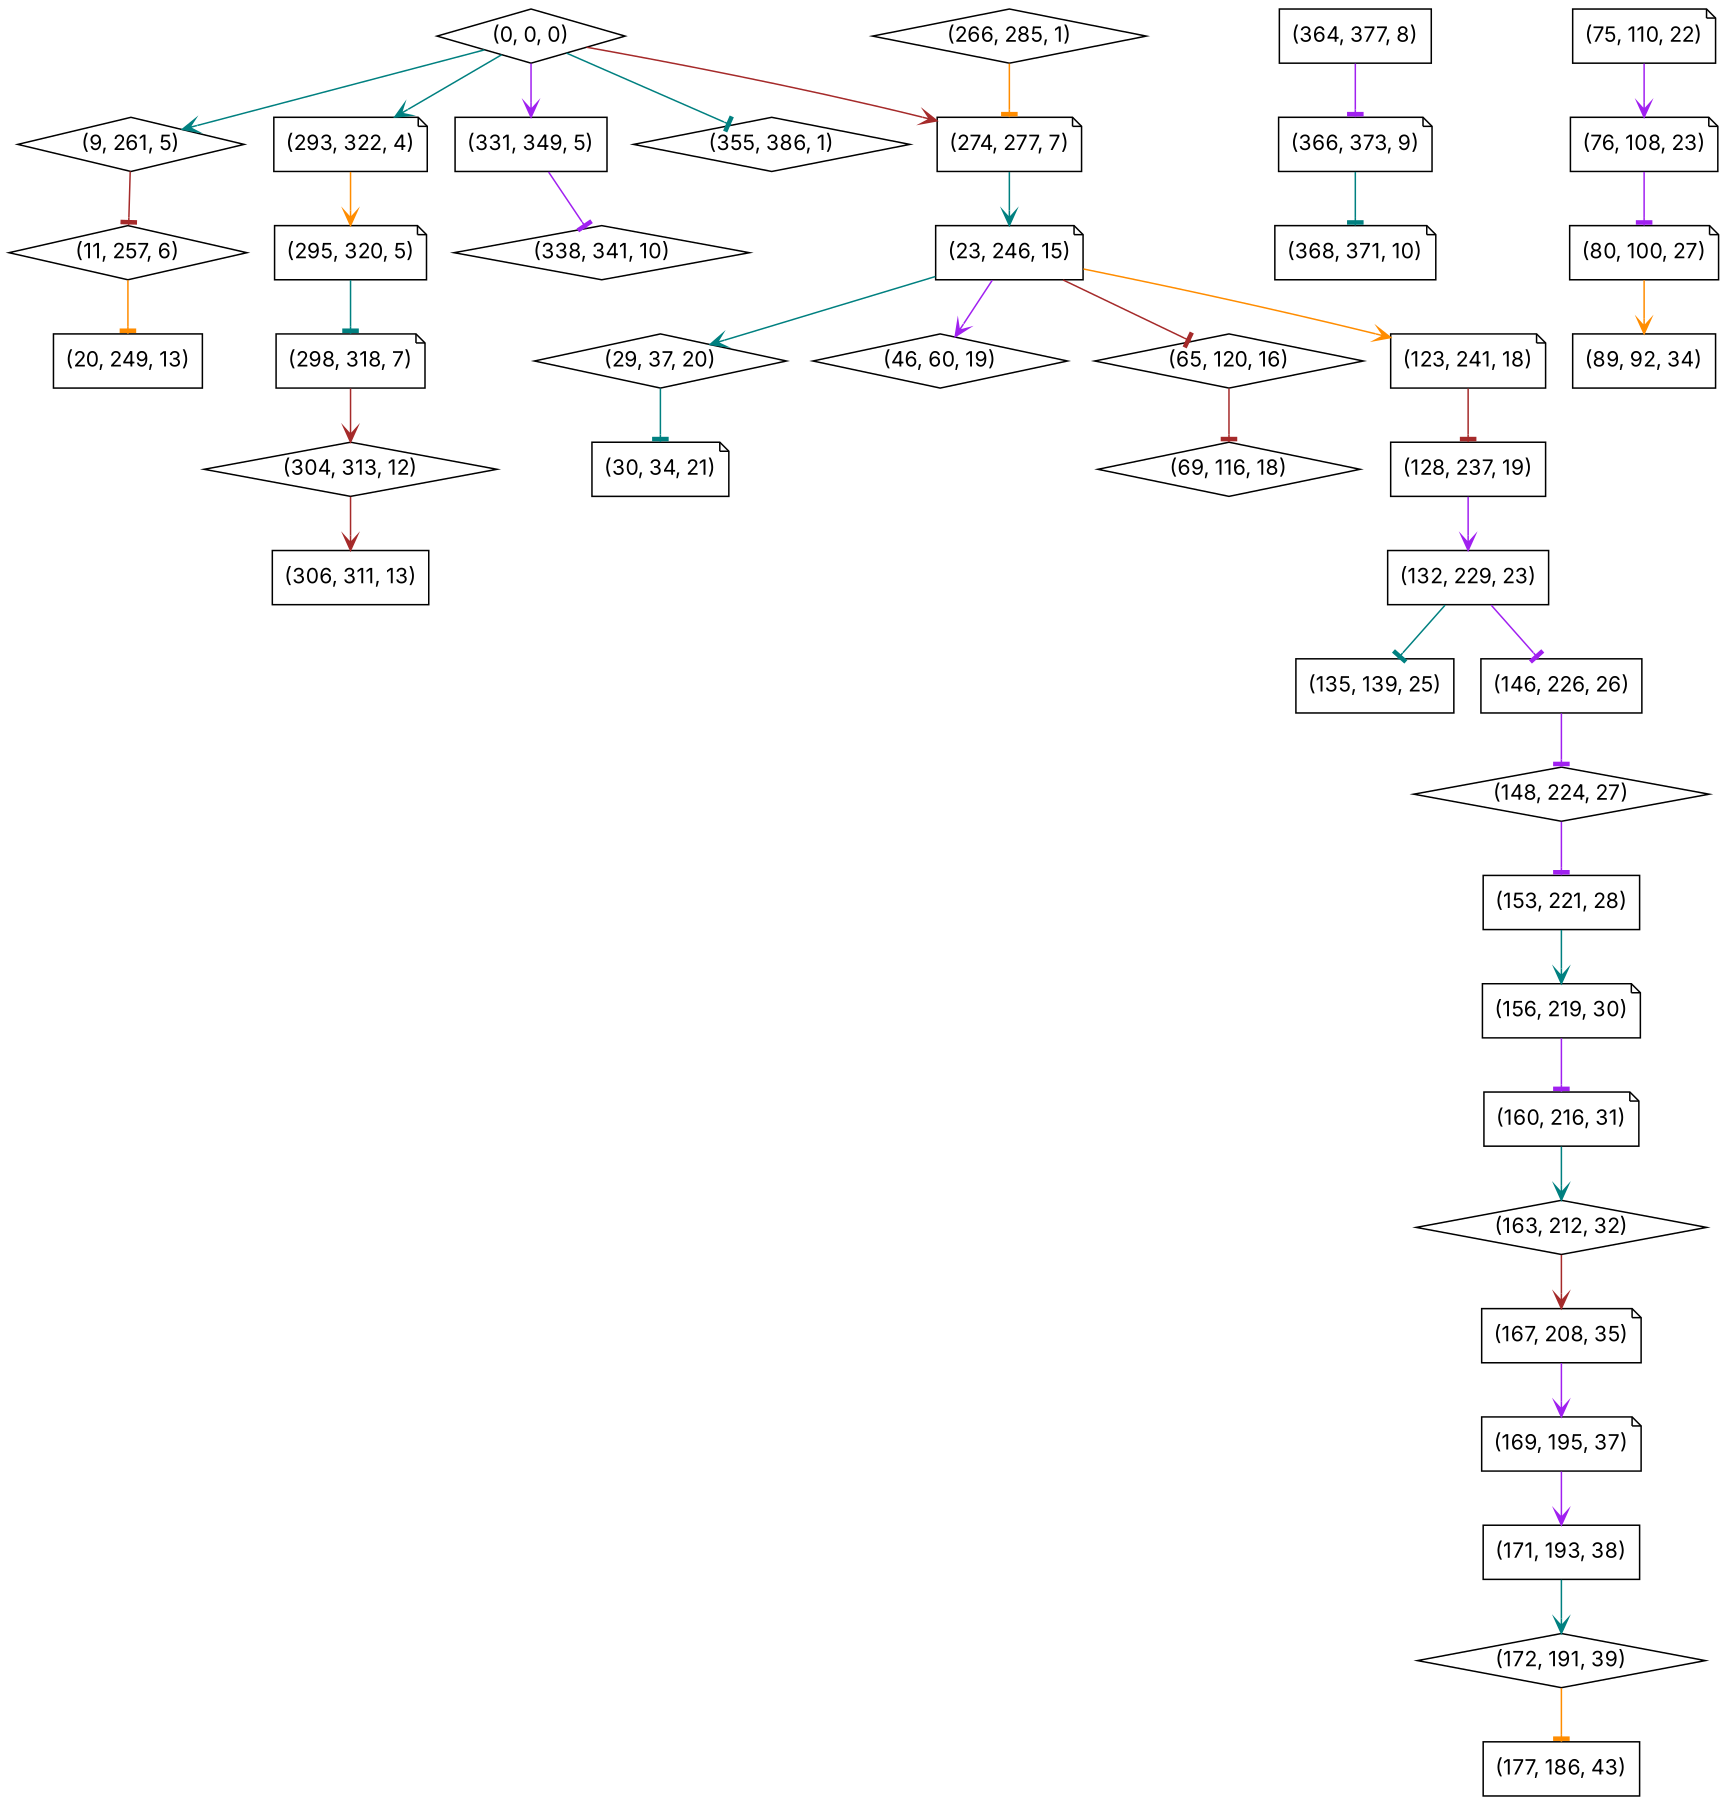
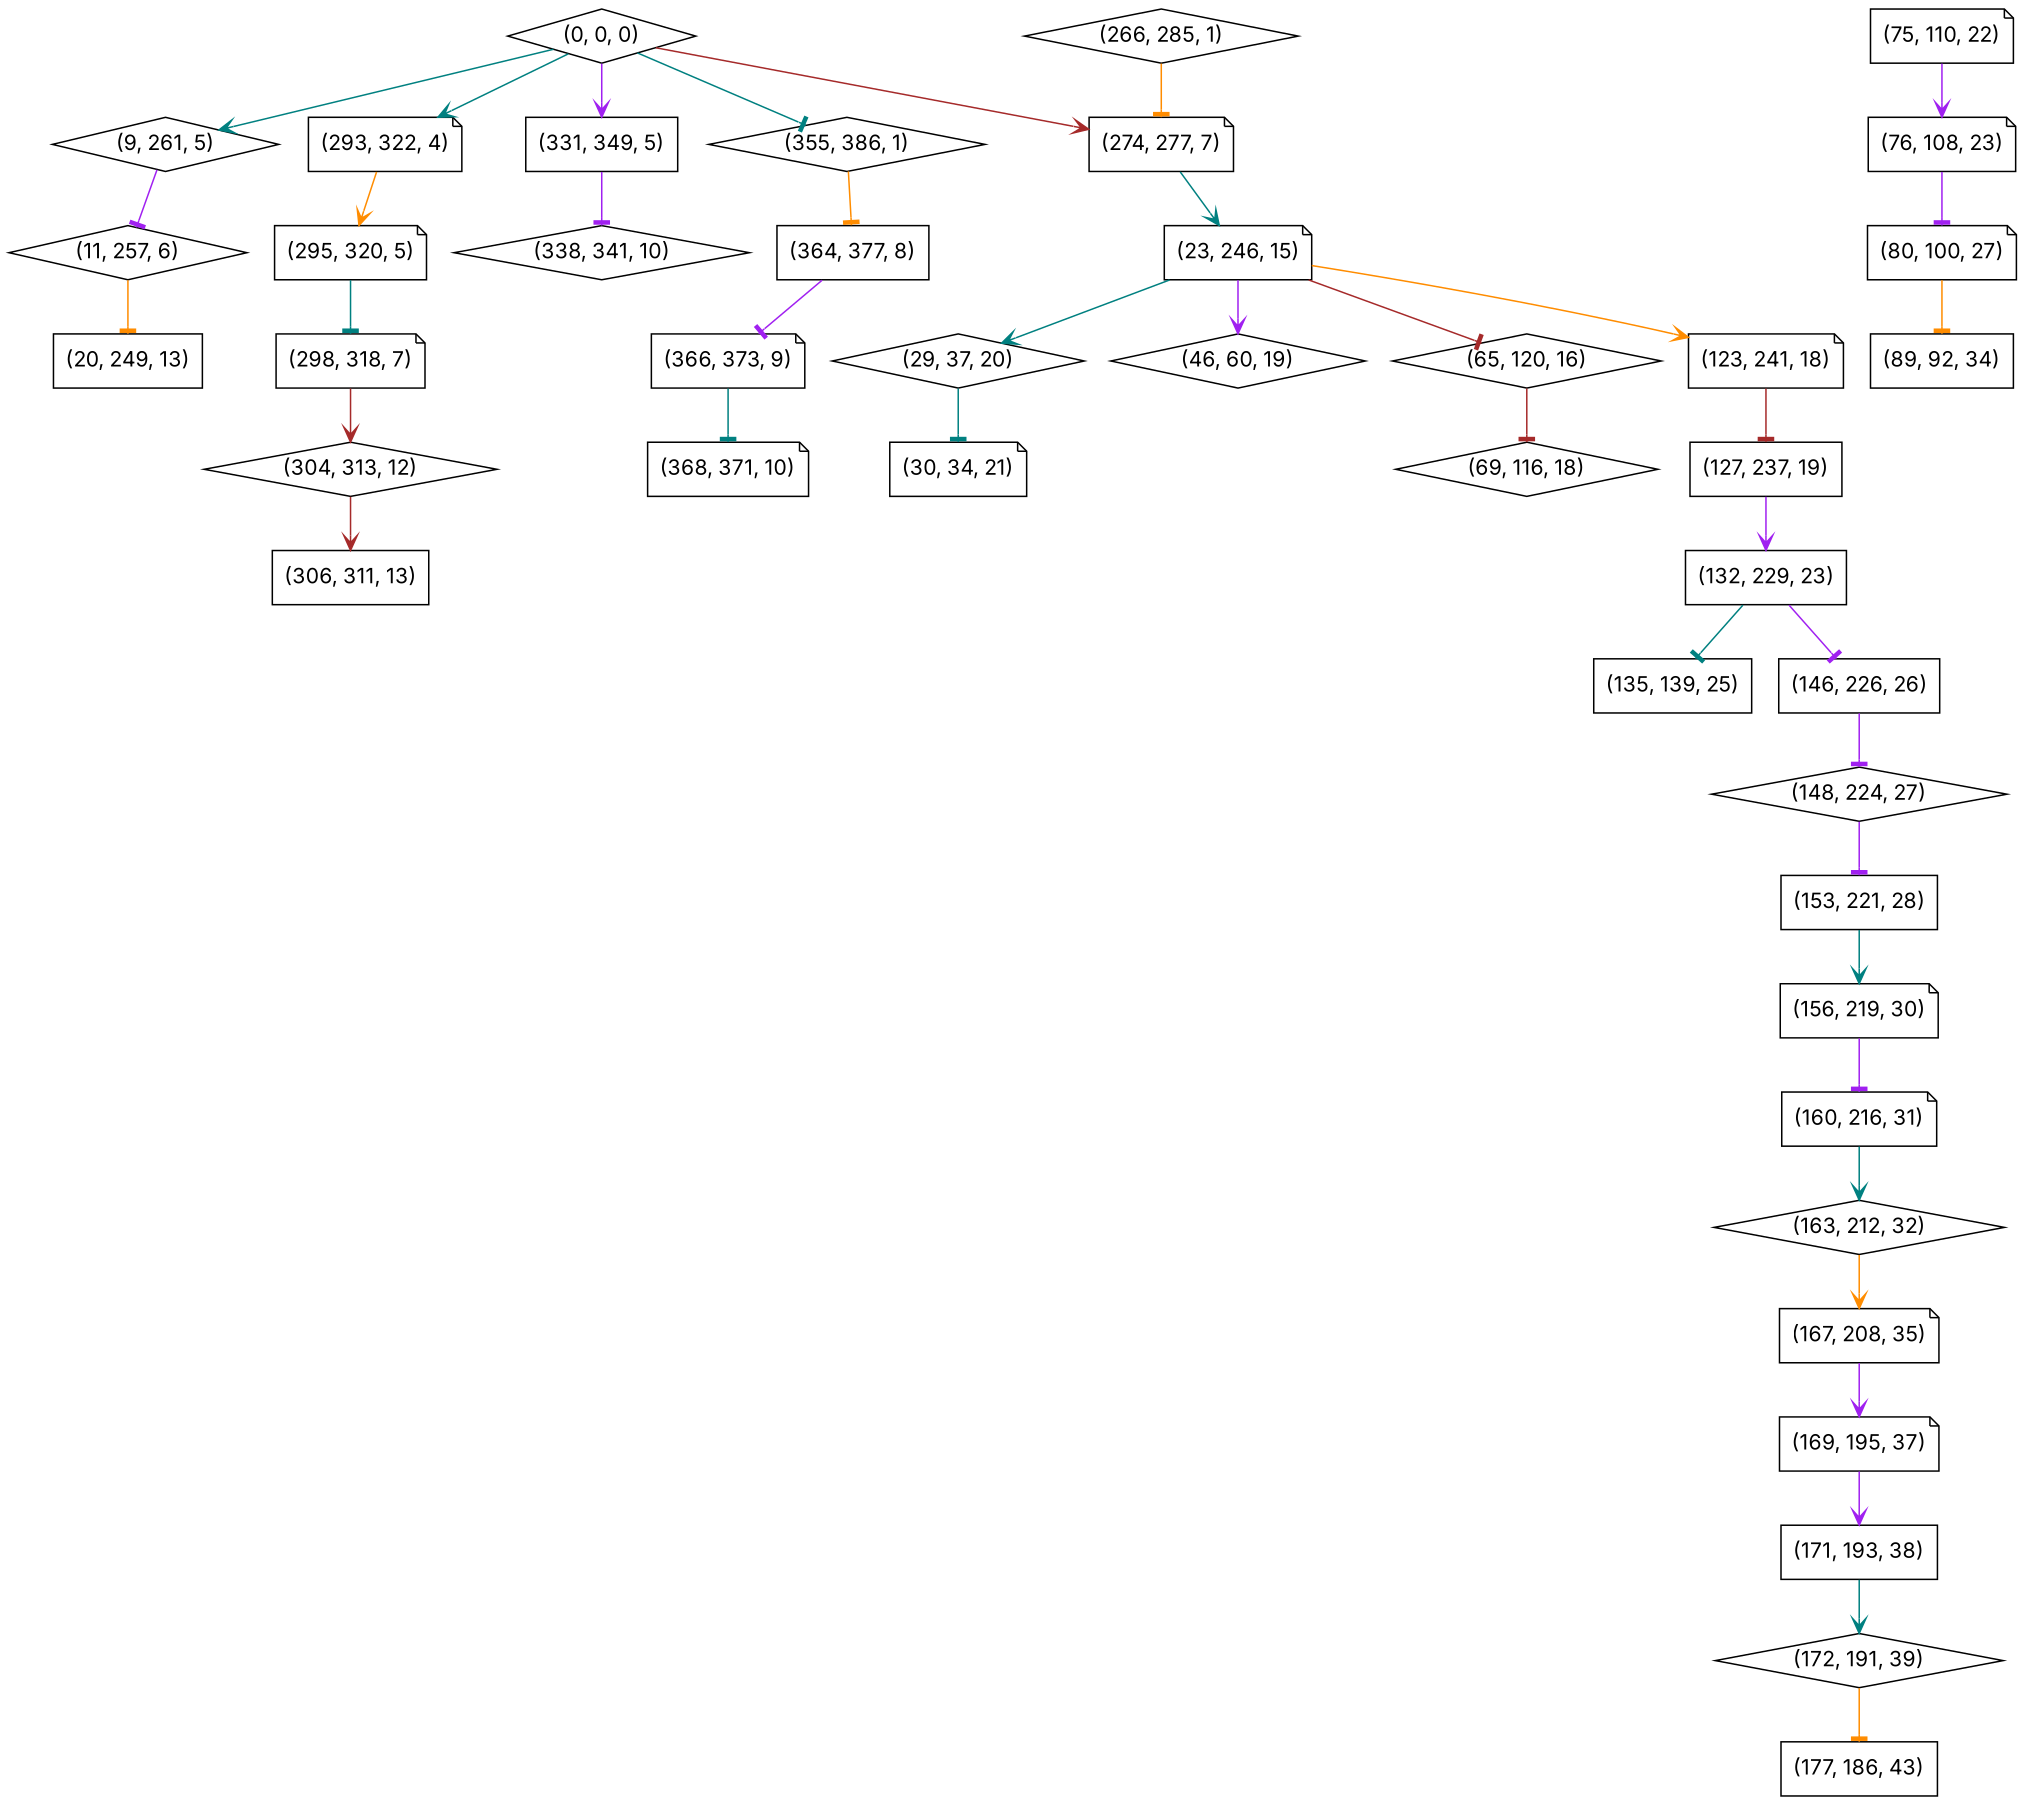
edge "(9, 261, 5)" -> "(11, 257, 6)": color brown -> purple
edge "(355, 386, 1)" -> "(364, 377, 8)": added
edge "(80, 100, 27)" -> "(89, 92, 34)": arrowhead vee -> tee
node "(128, 237, 19)": label "(128, 237, 19)" -> "(127, 237, 19)"
edge "(163, 212, 32)" -> "(167, 208, 35)": color brown -> darkorange
